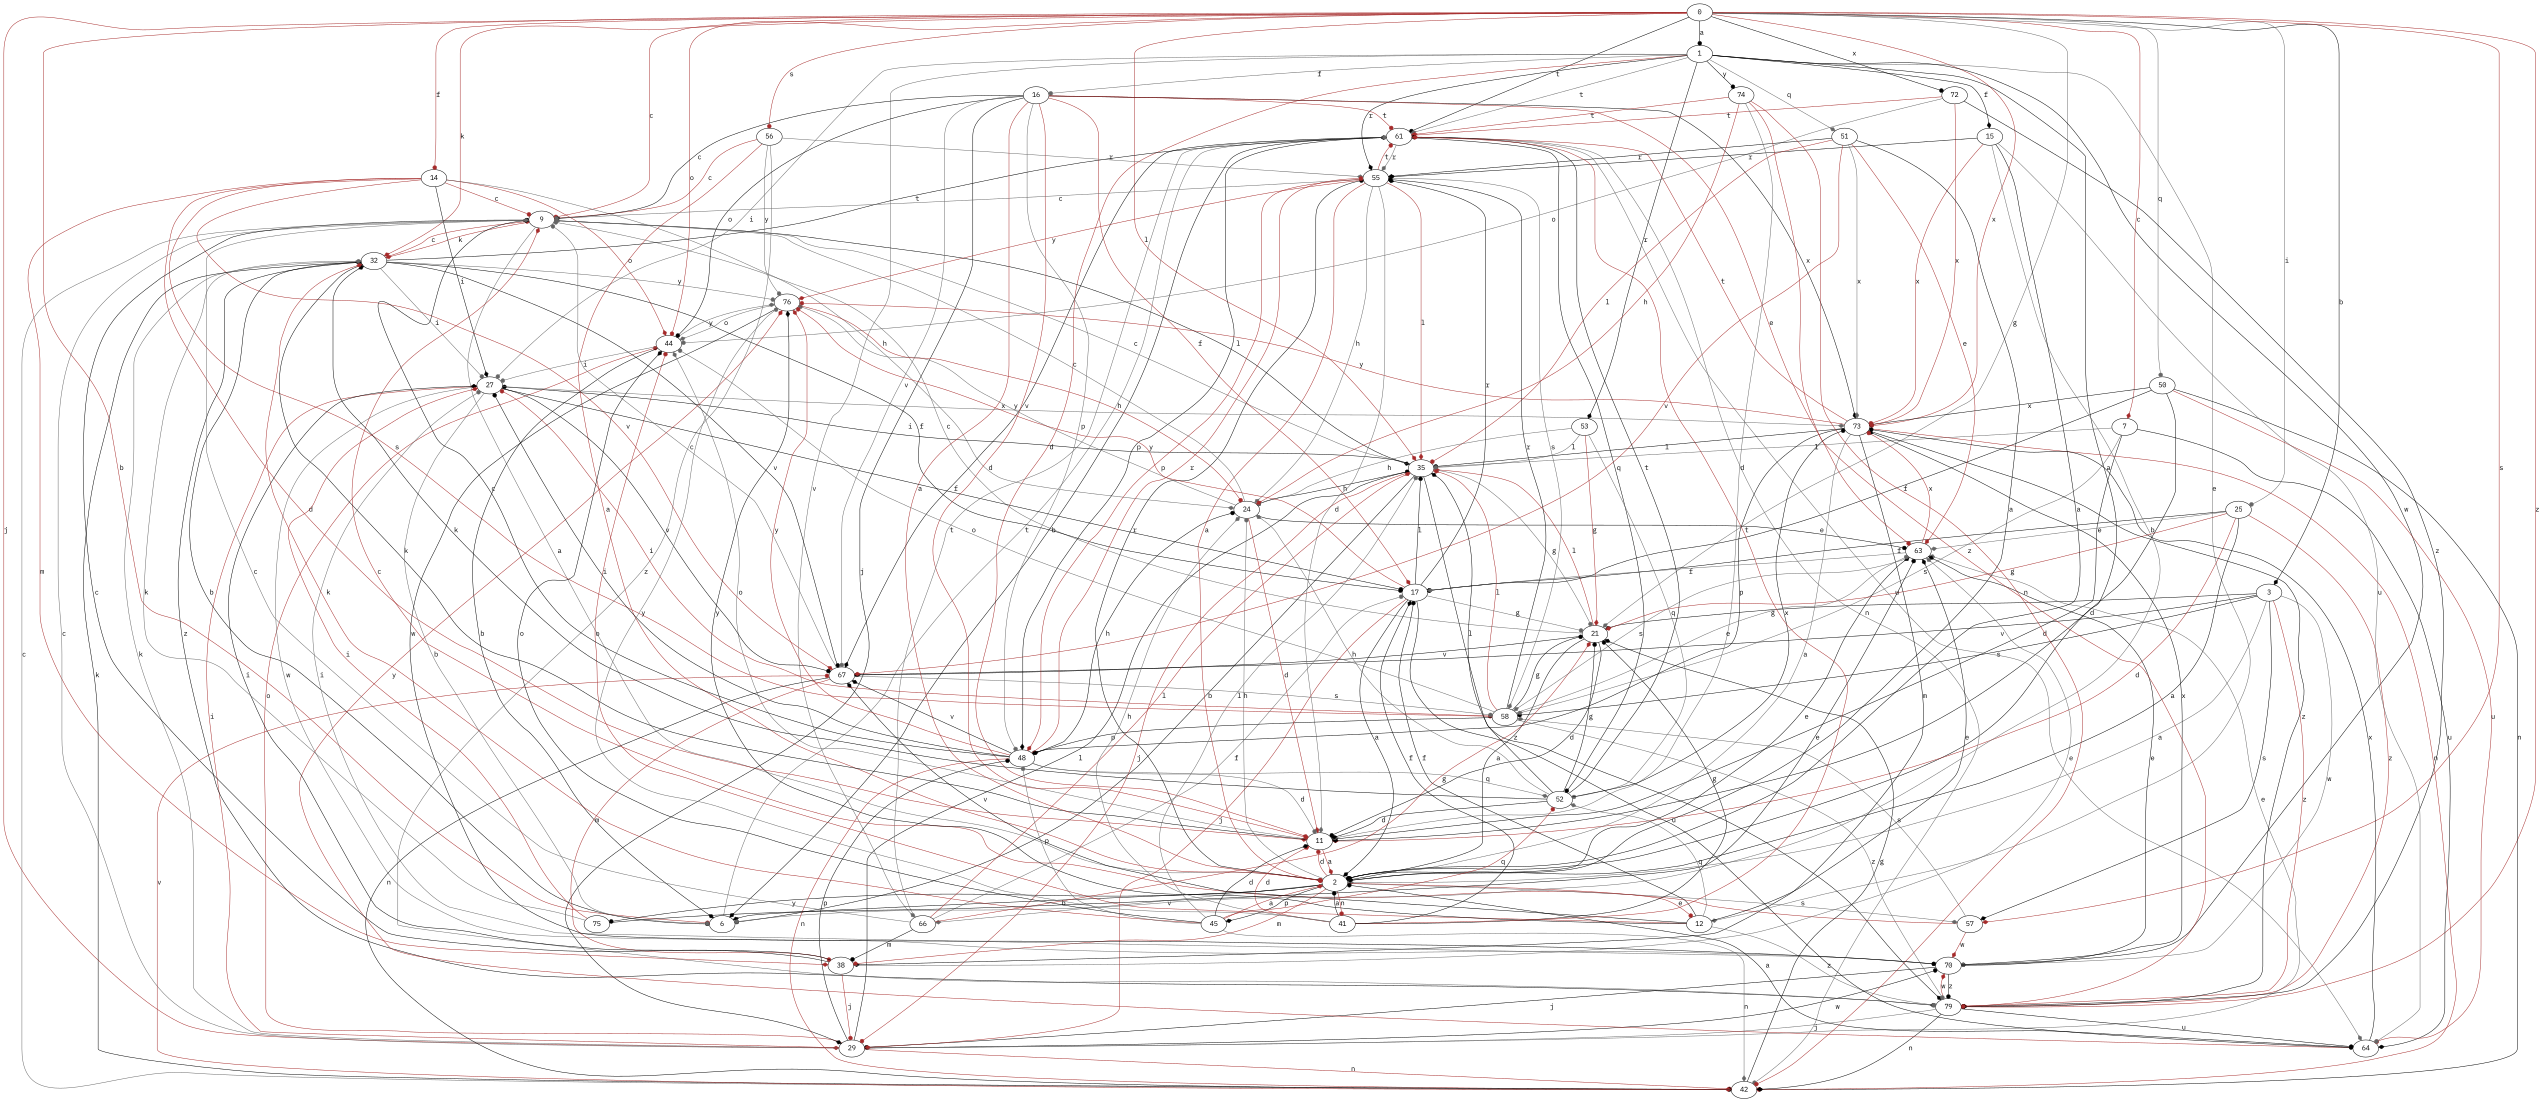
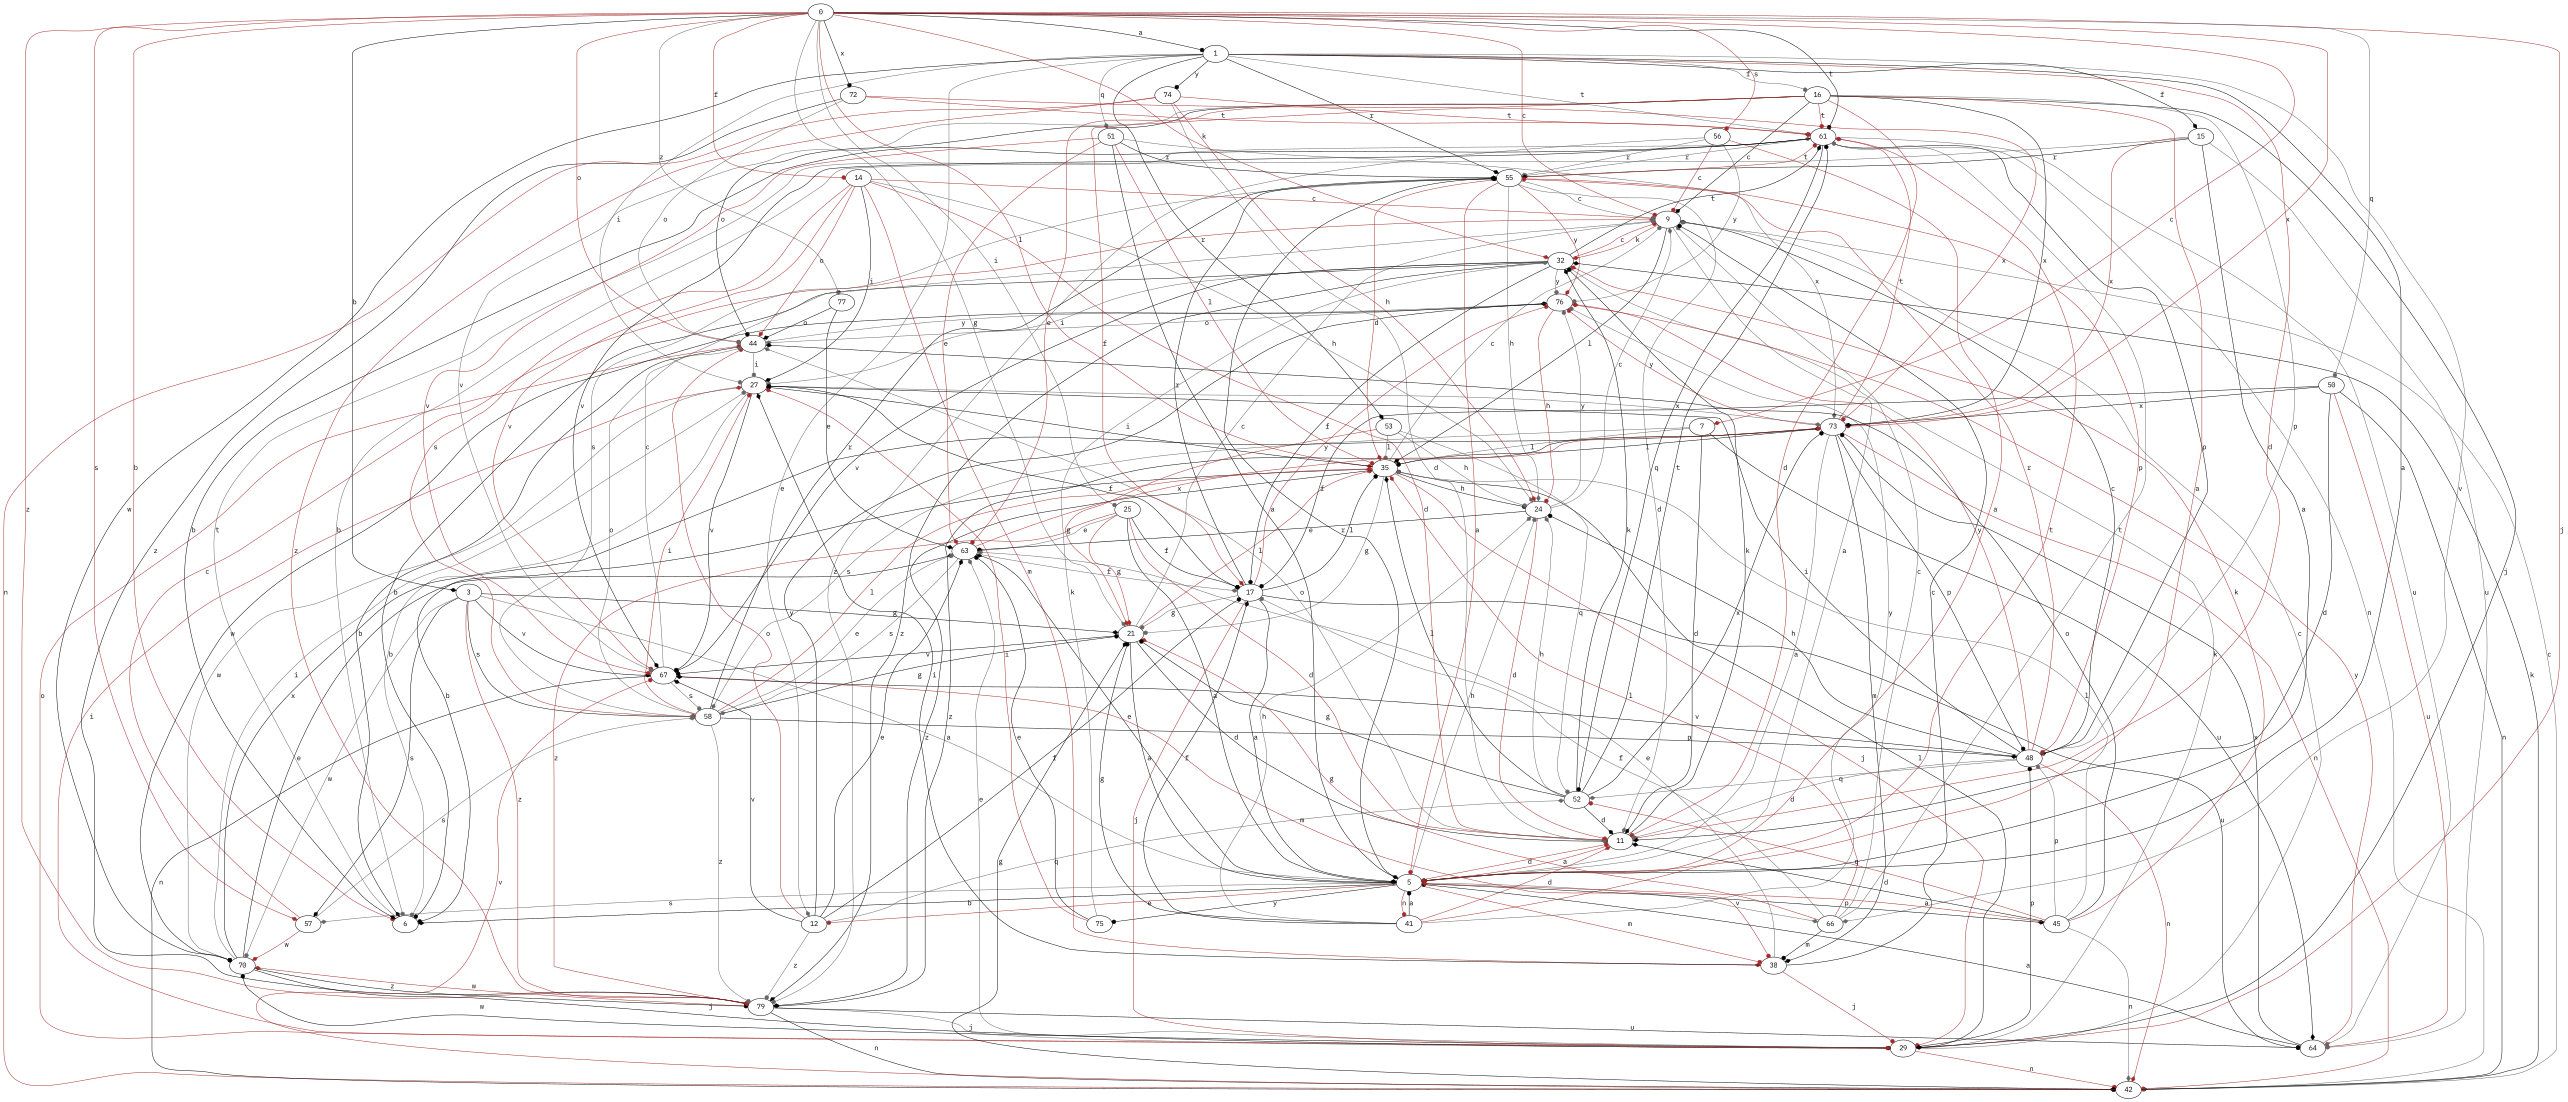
node "77": added
edge "55" -> "35": label "l" -> "d"
node "2": label "2" -> "5"
